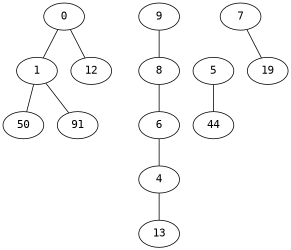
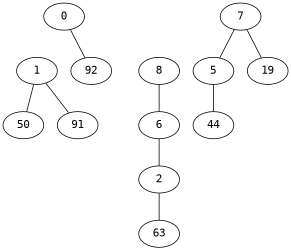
node "9": removed
edge "0" -- "1": removed
edge "7" -- "5": added
node "12": label "12" -> "92"
node "4": label "4" -> "2"
node "13": label "13" -> "63"
